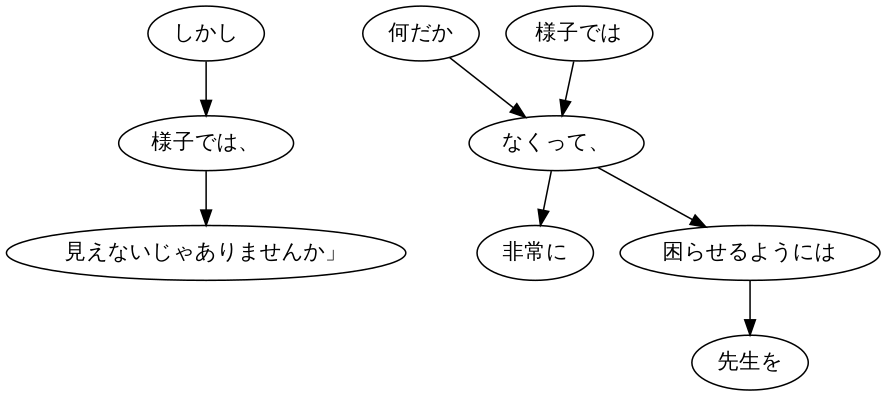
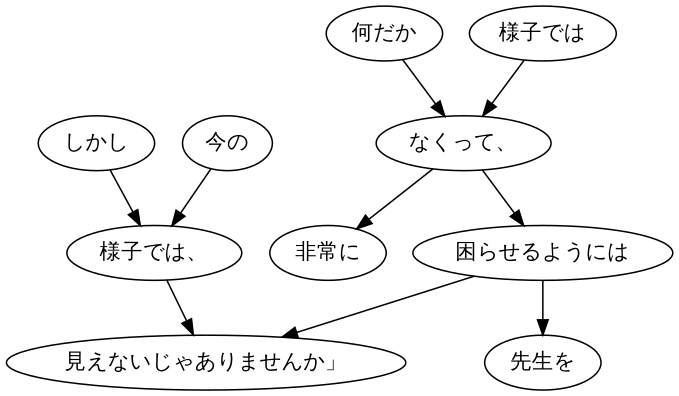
node "今の": added
edge "困らせるようには" -> "見えないじゃありませんか」": added
